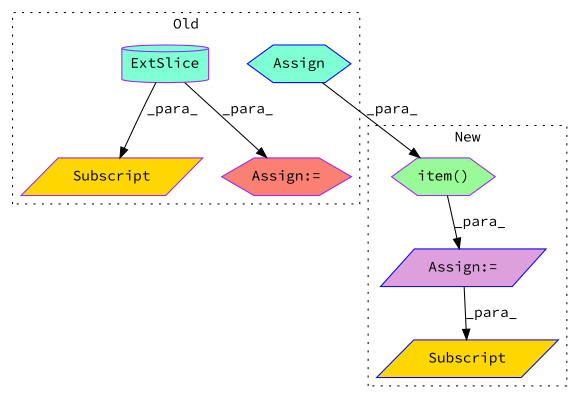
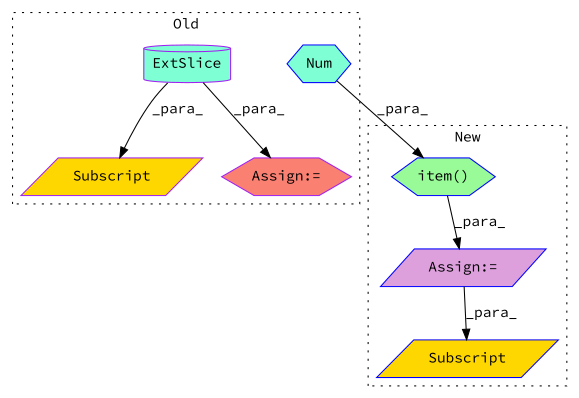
node "Assign": label "Assign" -> "Num"
node "item()": color purple -> blue
